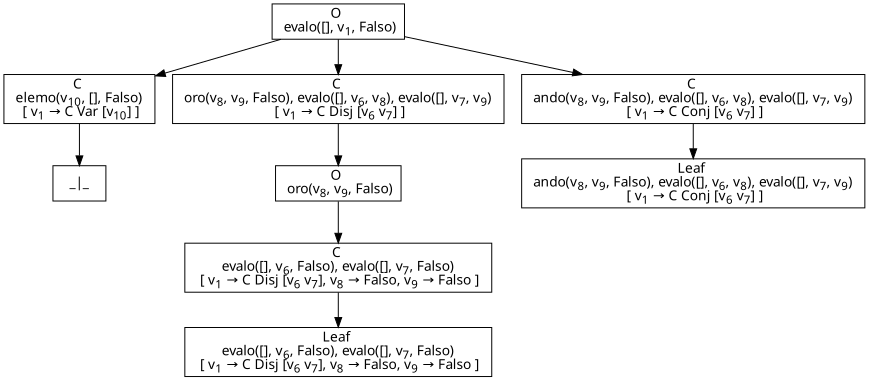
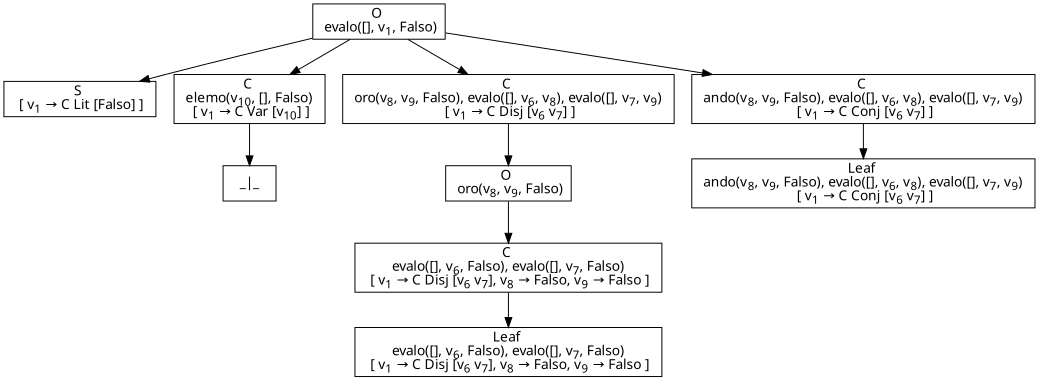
node "S": added
